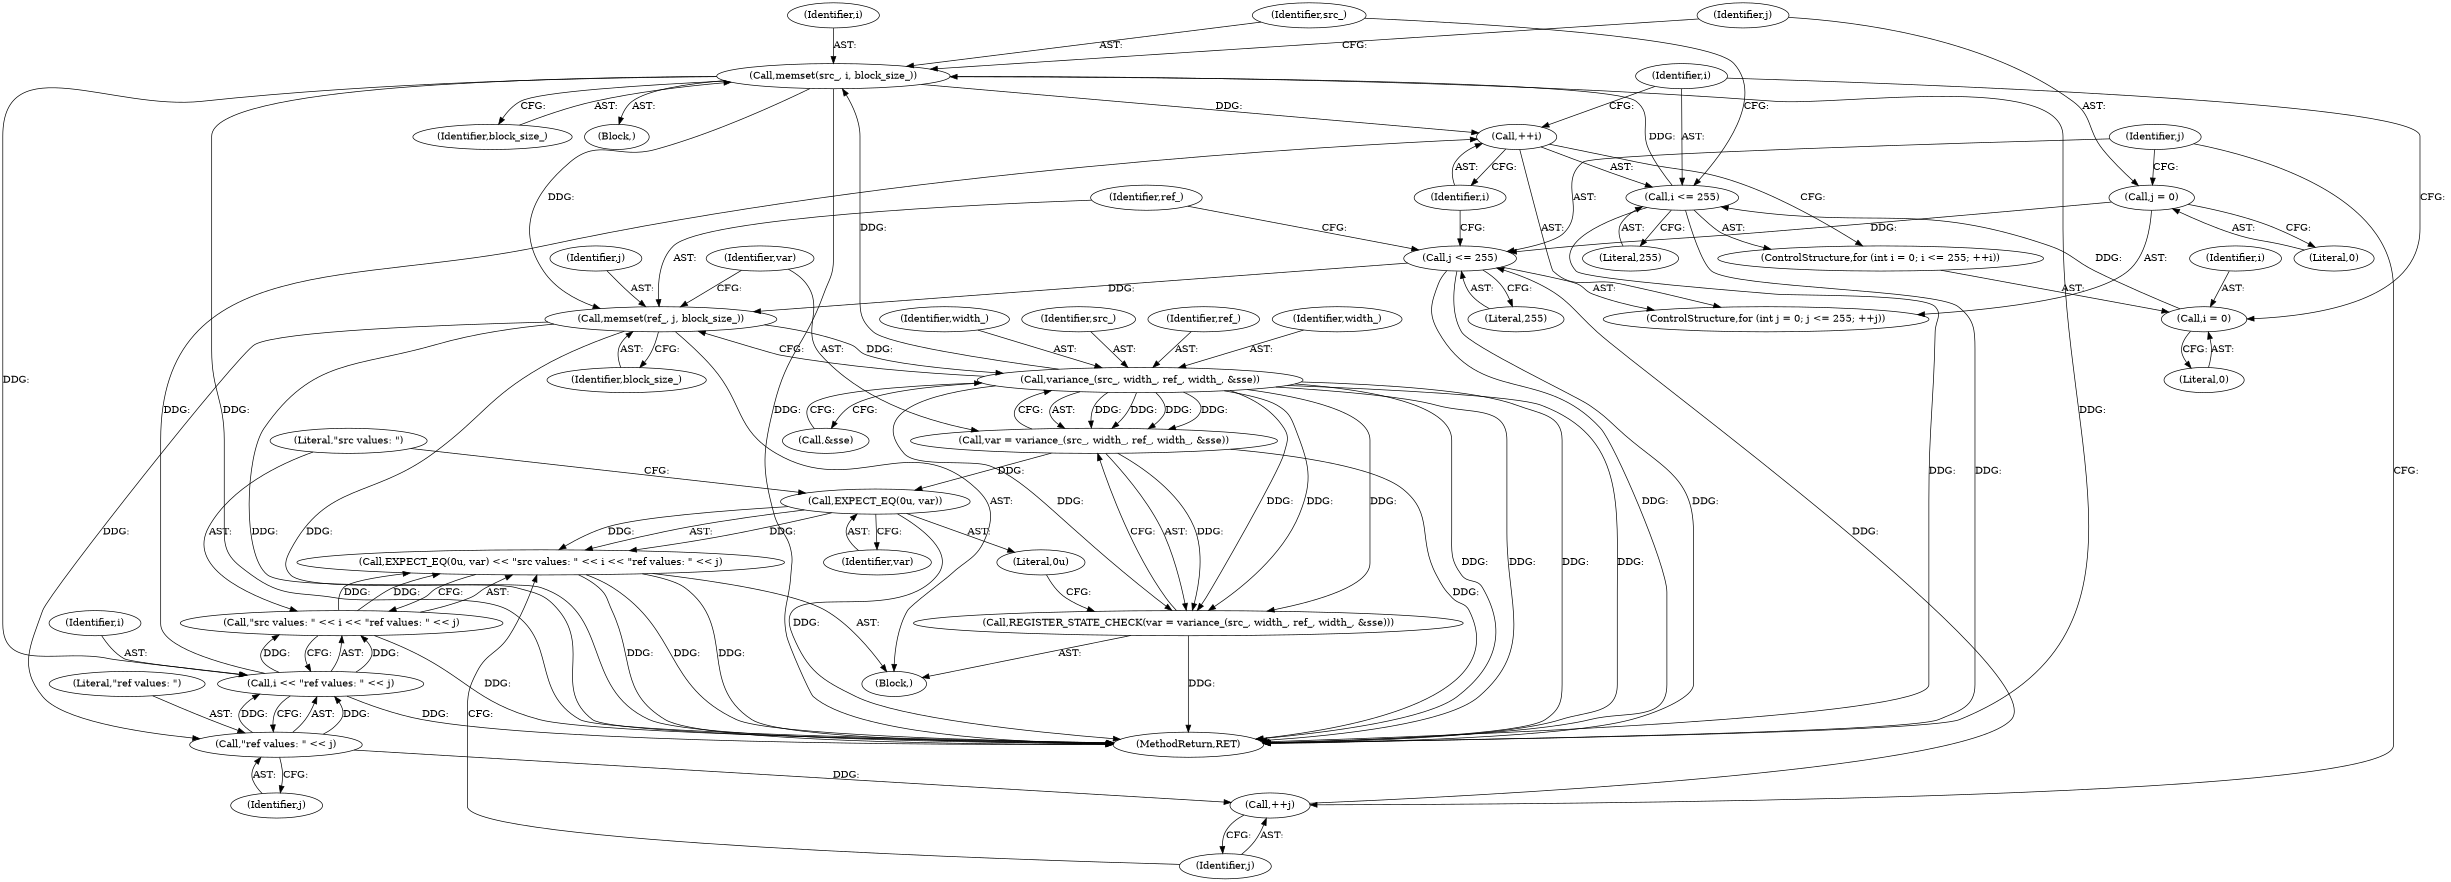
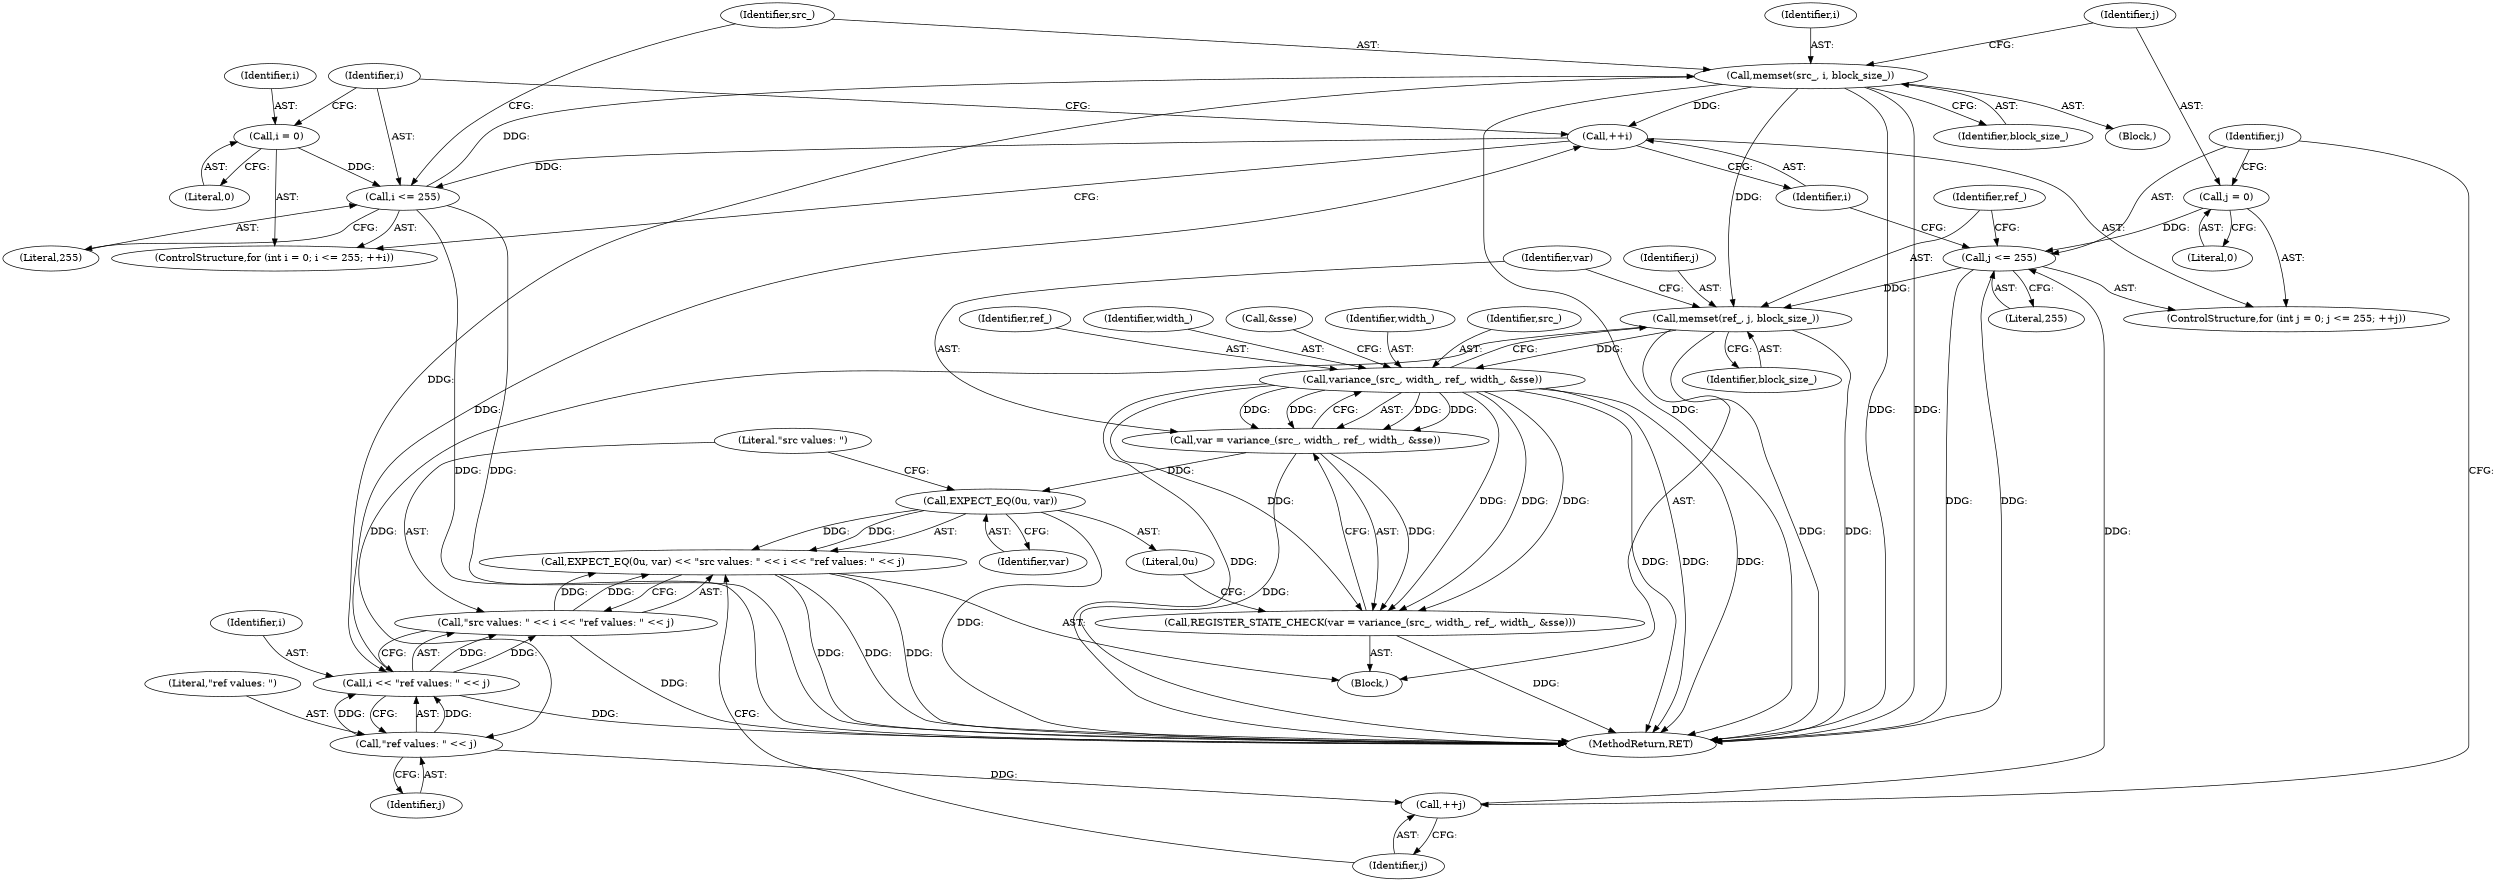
edge "(Call,++i)" -> "(Call,i <= 255)": label "AST: " -> "DDG: "
edge "(ControlStructure,for (int i = 0; i <= 255; ++i))" -> "(Call,i = 0)": reversed
edge "(Call,variance_(src_, width_, ref_, width_, &sse))" -> "(Call,memset(src_, i, block_size_))": removed, label "DDG:"
edge "(Call,variance_(src_, width_, ref_, width_, &sse))" -> "(Call,&sse)": removed, label "CFG:"
